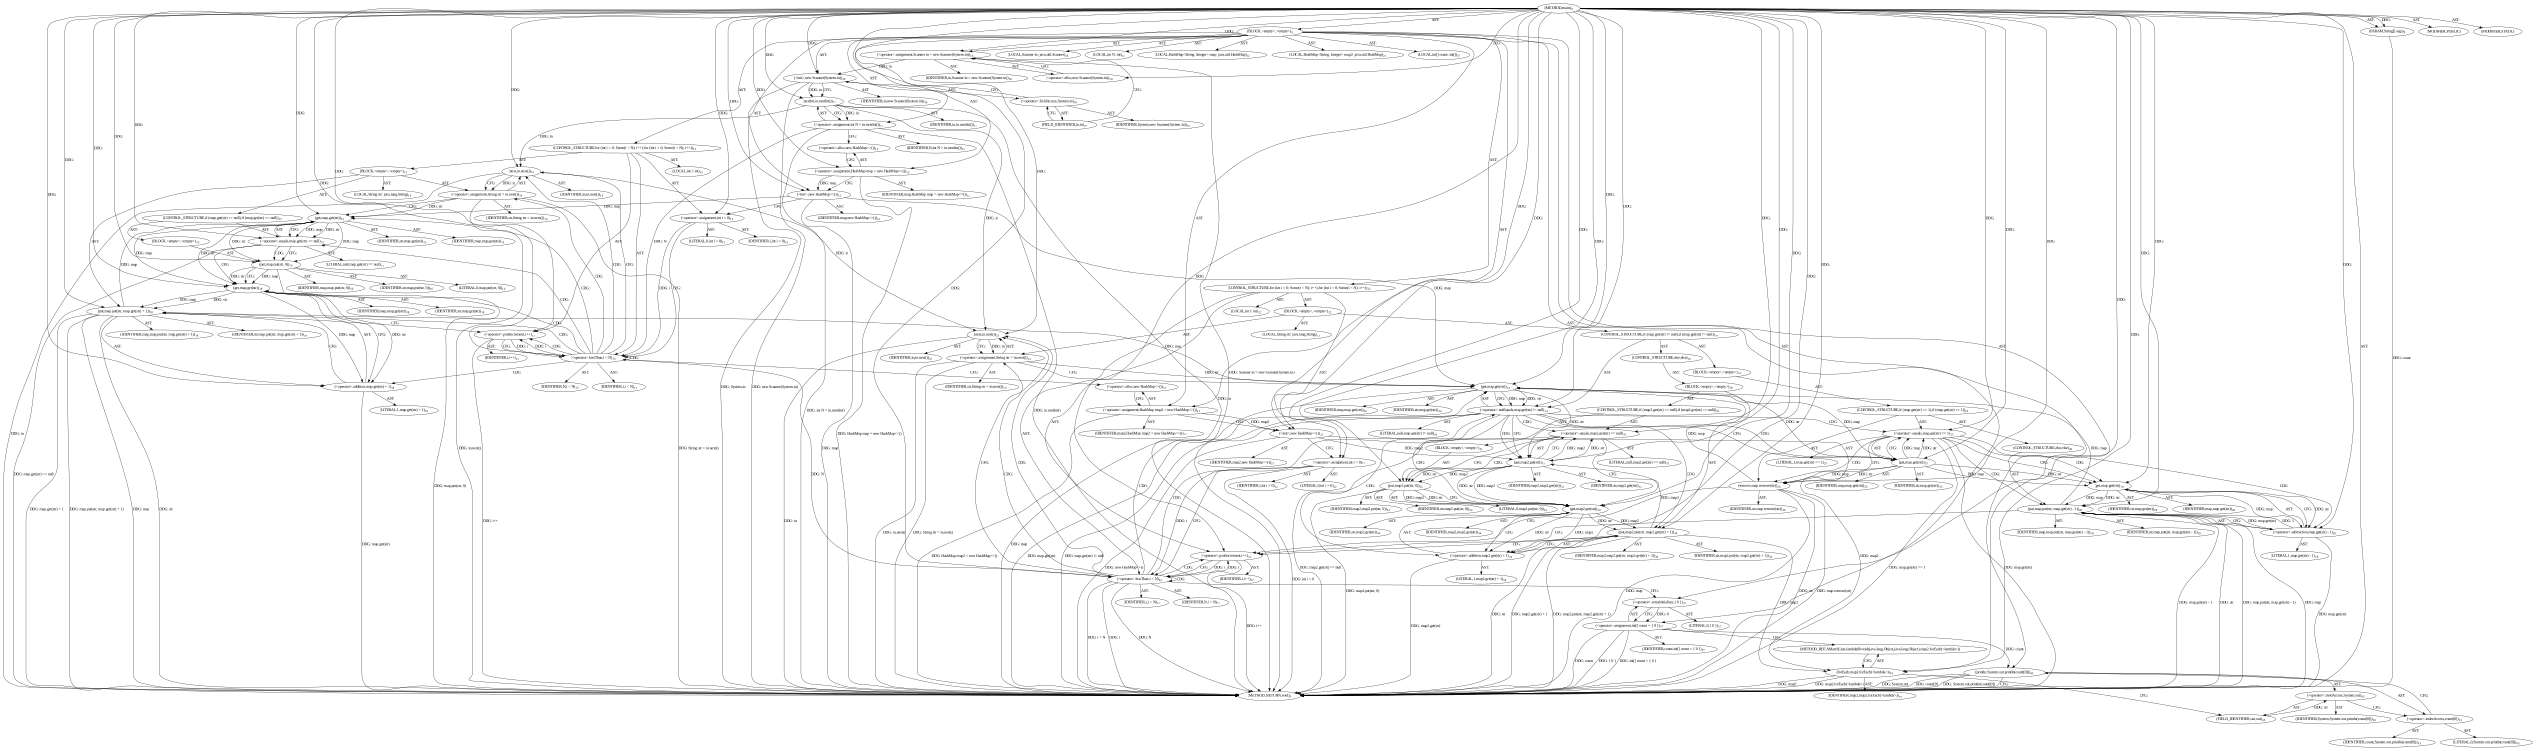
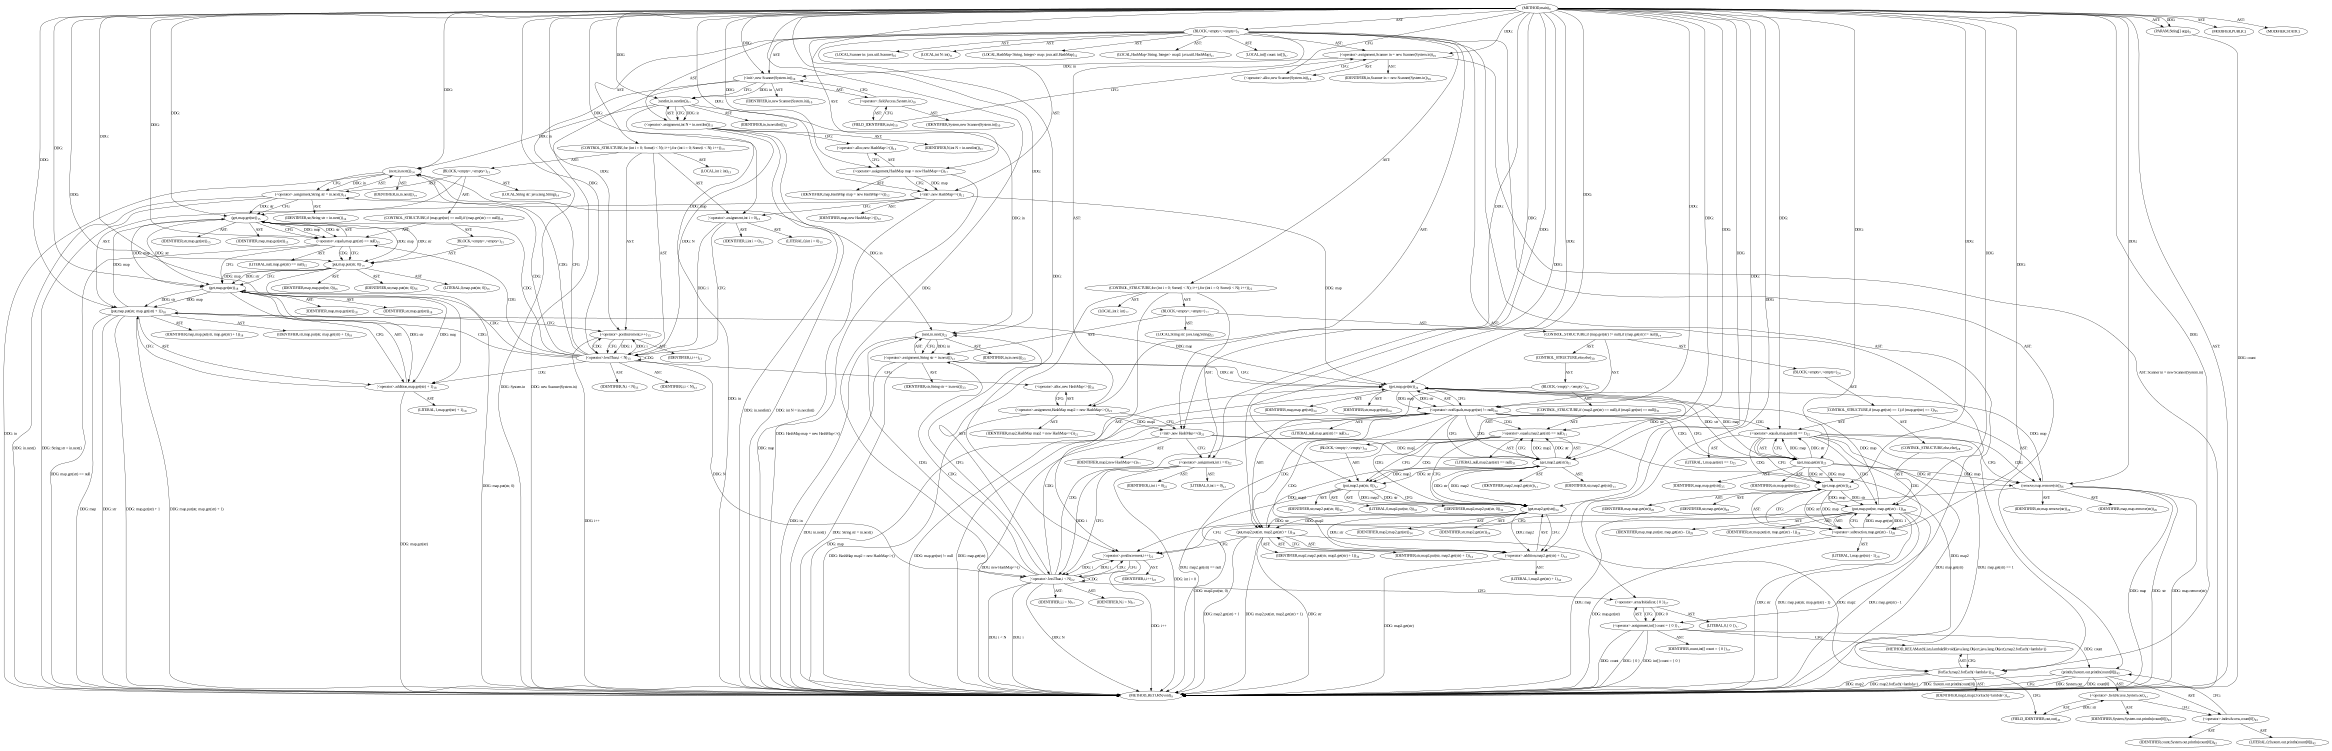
edge "(<operator>.assignment,Scanner in = new Scanner(System.in))" -> "(METHOD_RETURN,void)": label "DDG: Scanner in = new Scanner(System.in)" -> "AST: Scanner in = new Scanner(System.in)"
node "(IDENTIFIER,map,map.remove(str))": added
